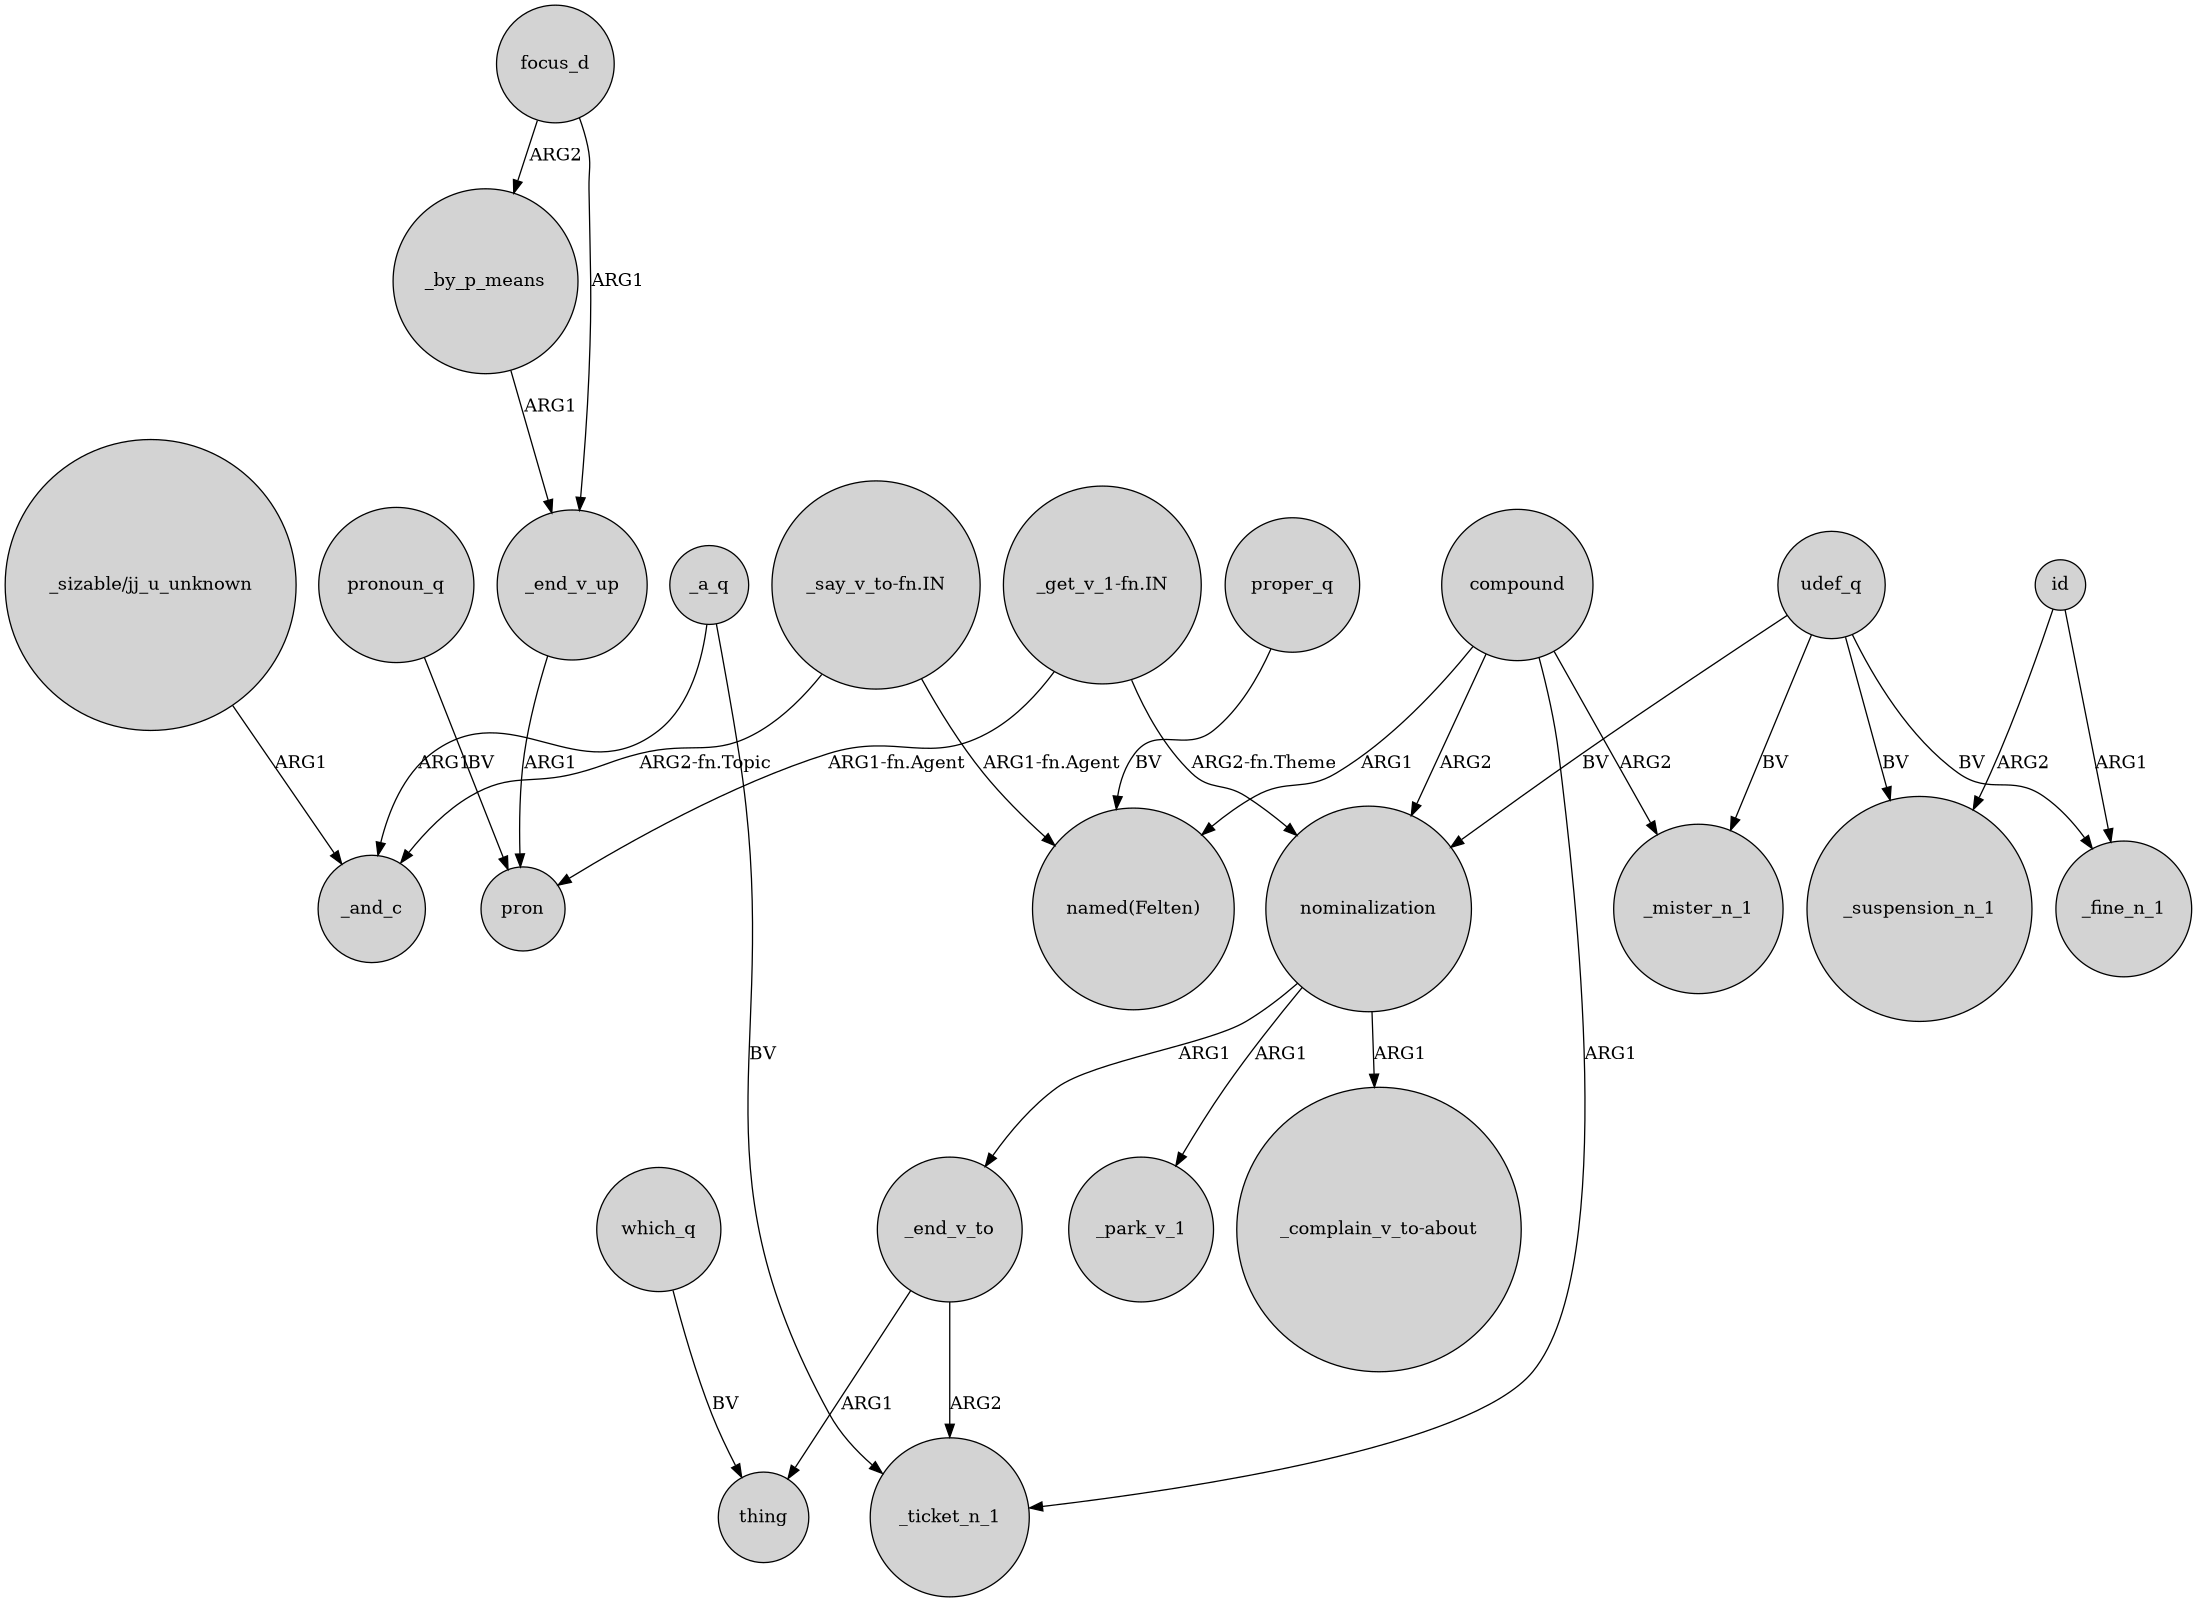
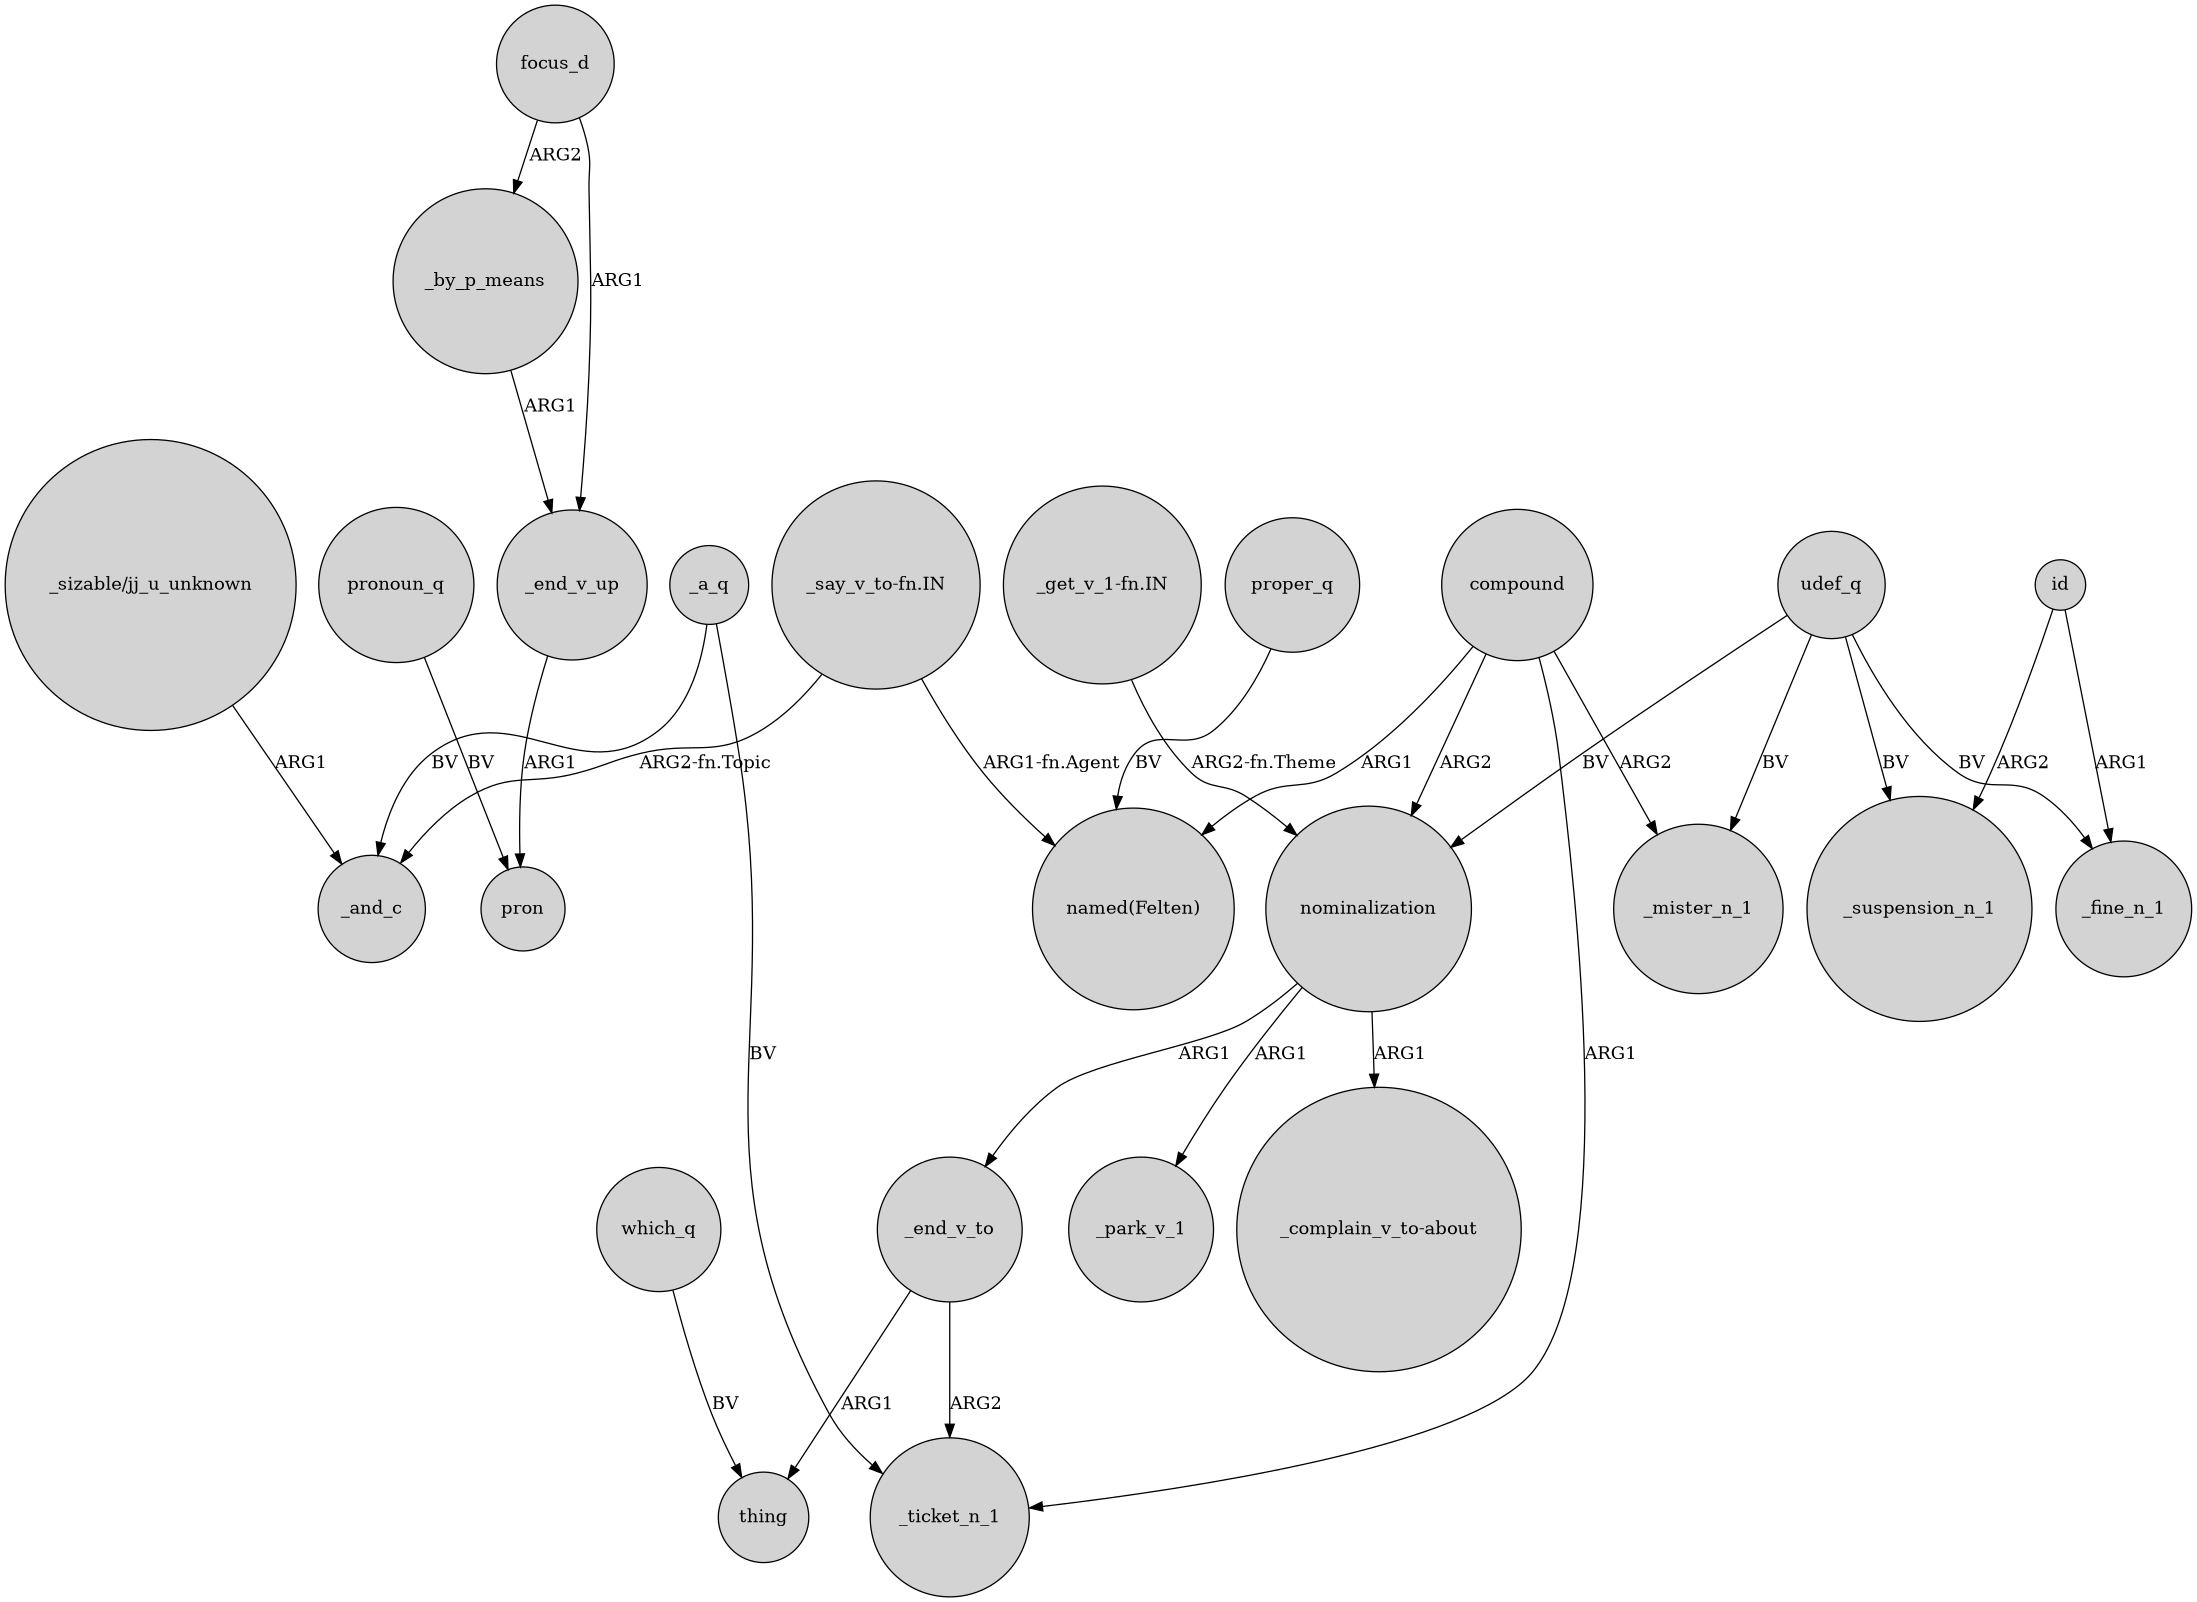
edge "_get_v_1-fn.IN" -> "pron": removed, label "ARG1-fn.Agent"
edge "_a_q" -> "_and_c": label "ARG1" -> "BV"
